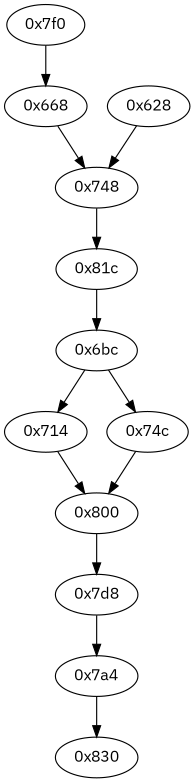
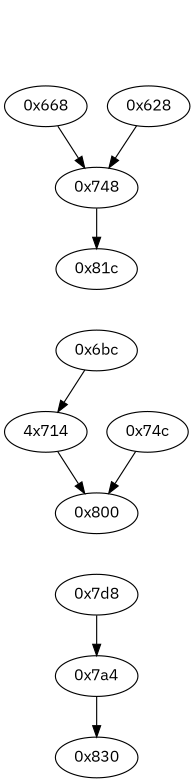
node "0x7f0": removed
edge "0x81c" -> "0x6bc": removed
edge "0x6bc" -> "0x74c": removed
node "0x714": label "0x714" -> "4x714"
edge "0x800" -> "0x7d8": removed
